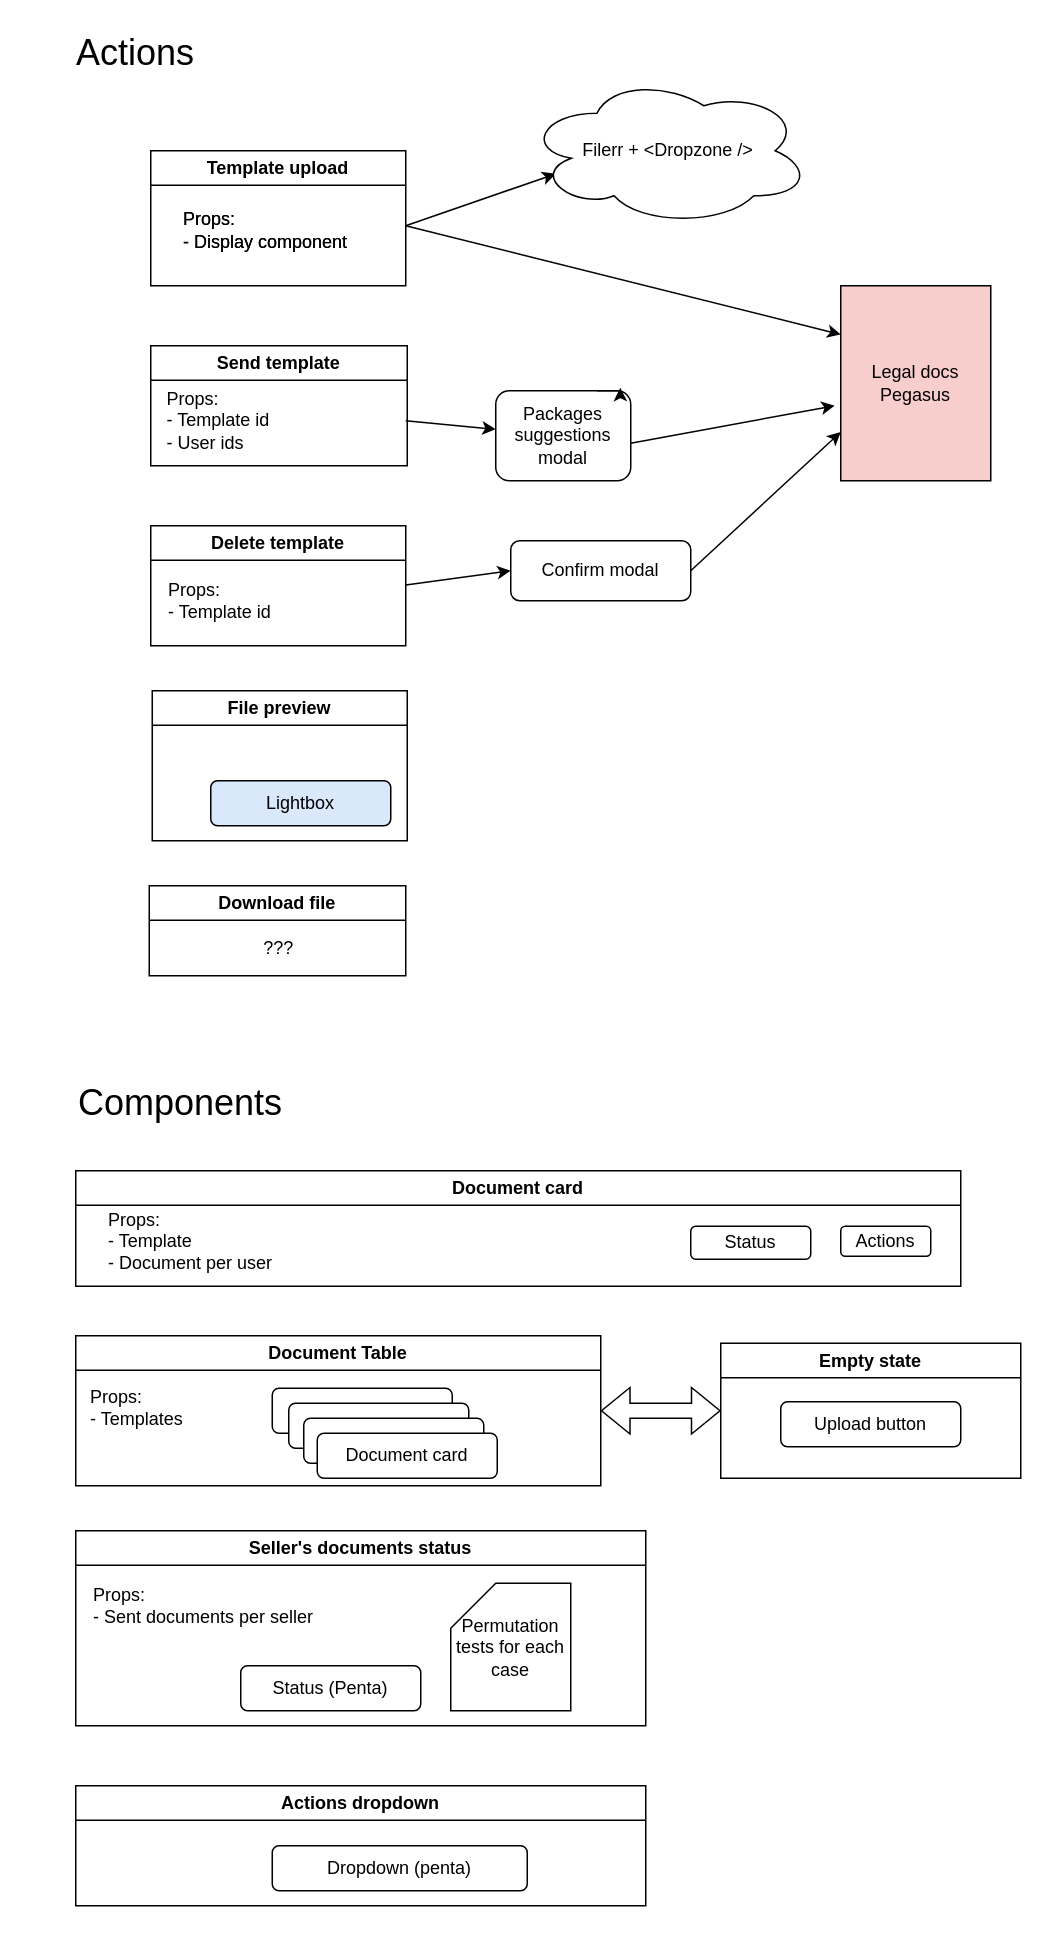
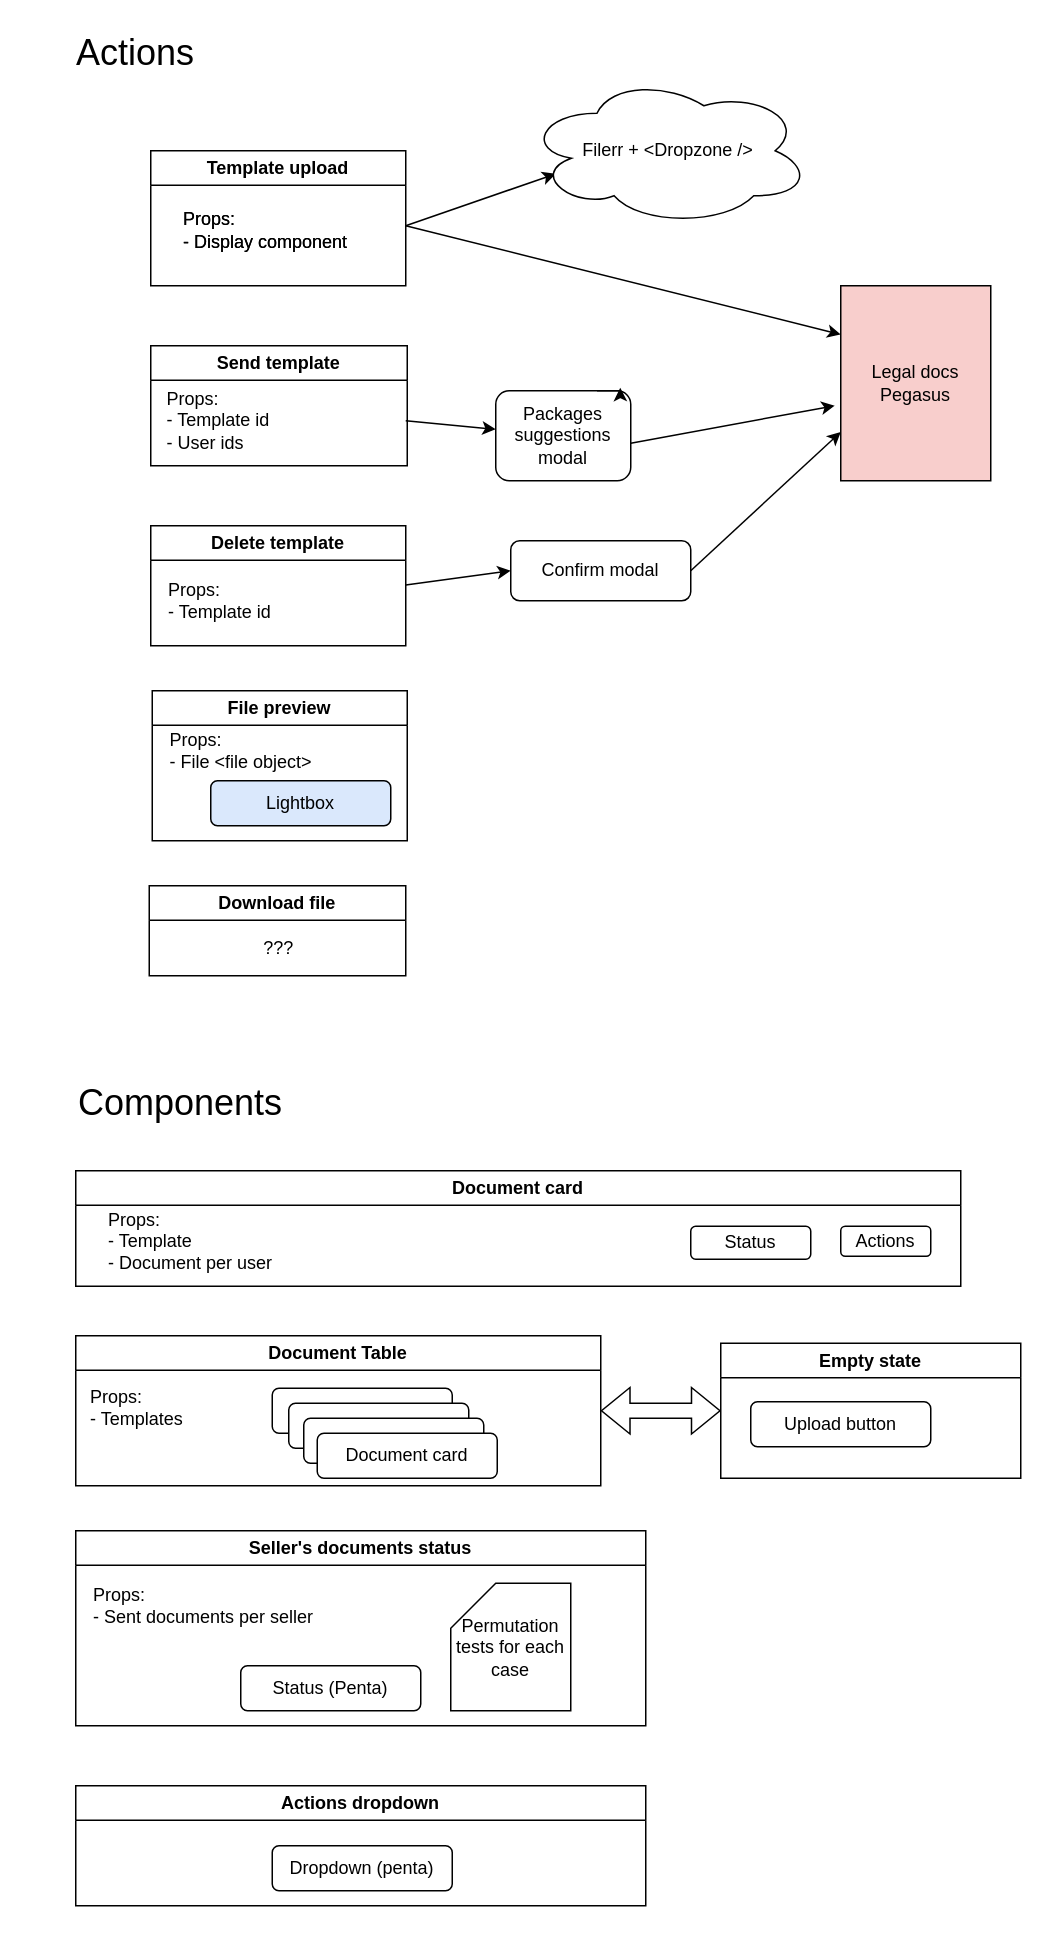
node "Props: - File <file object>": added
node "Upload button": moved (871, 1424) -> (841, 1424)
node "Dropdown (penta)": size 255x45 -> 180x45
